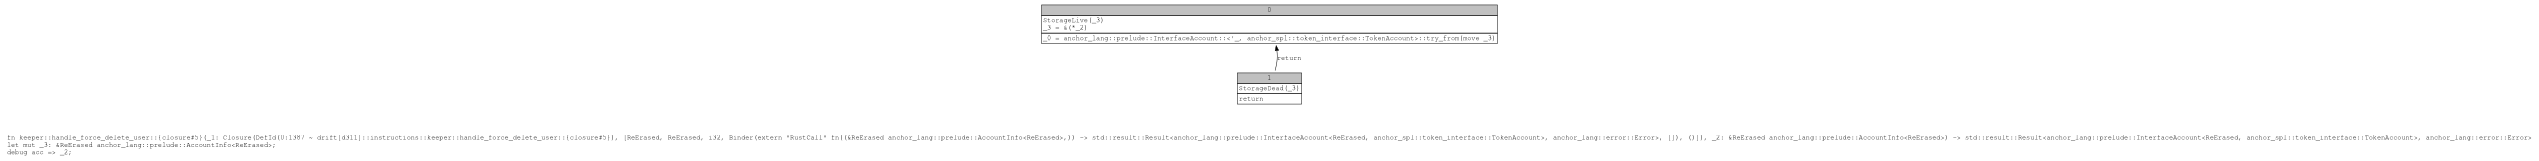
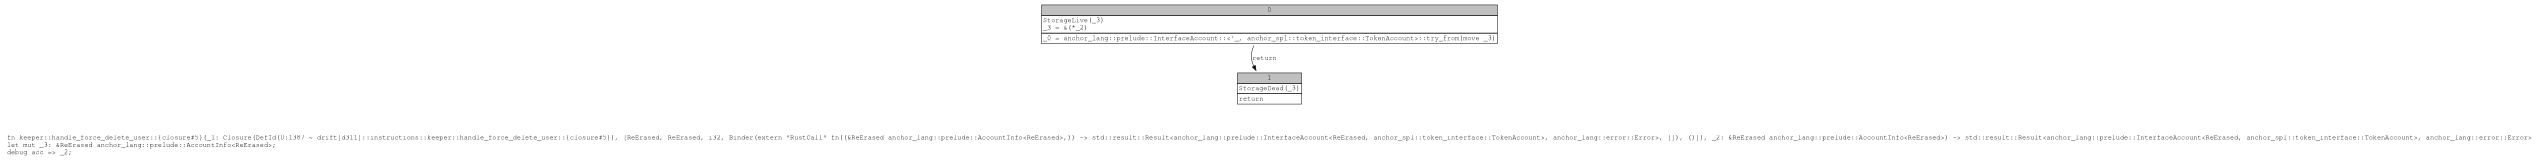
edge "1" -> "0": reversed
